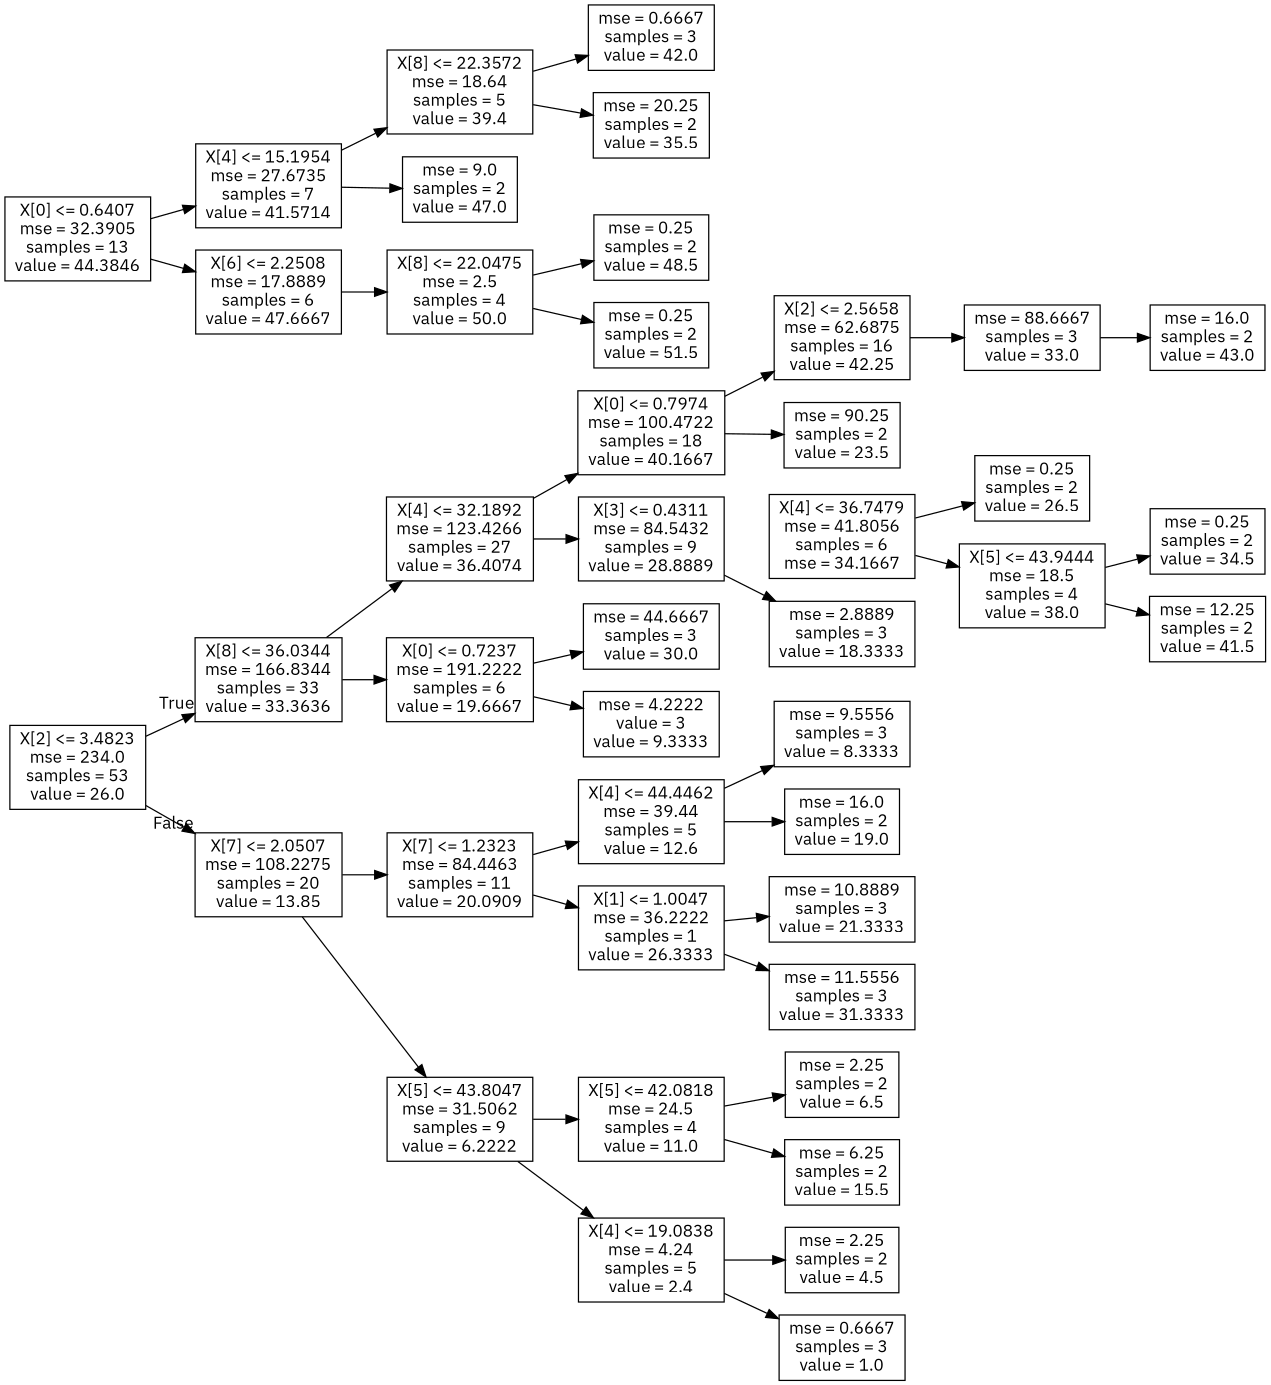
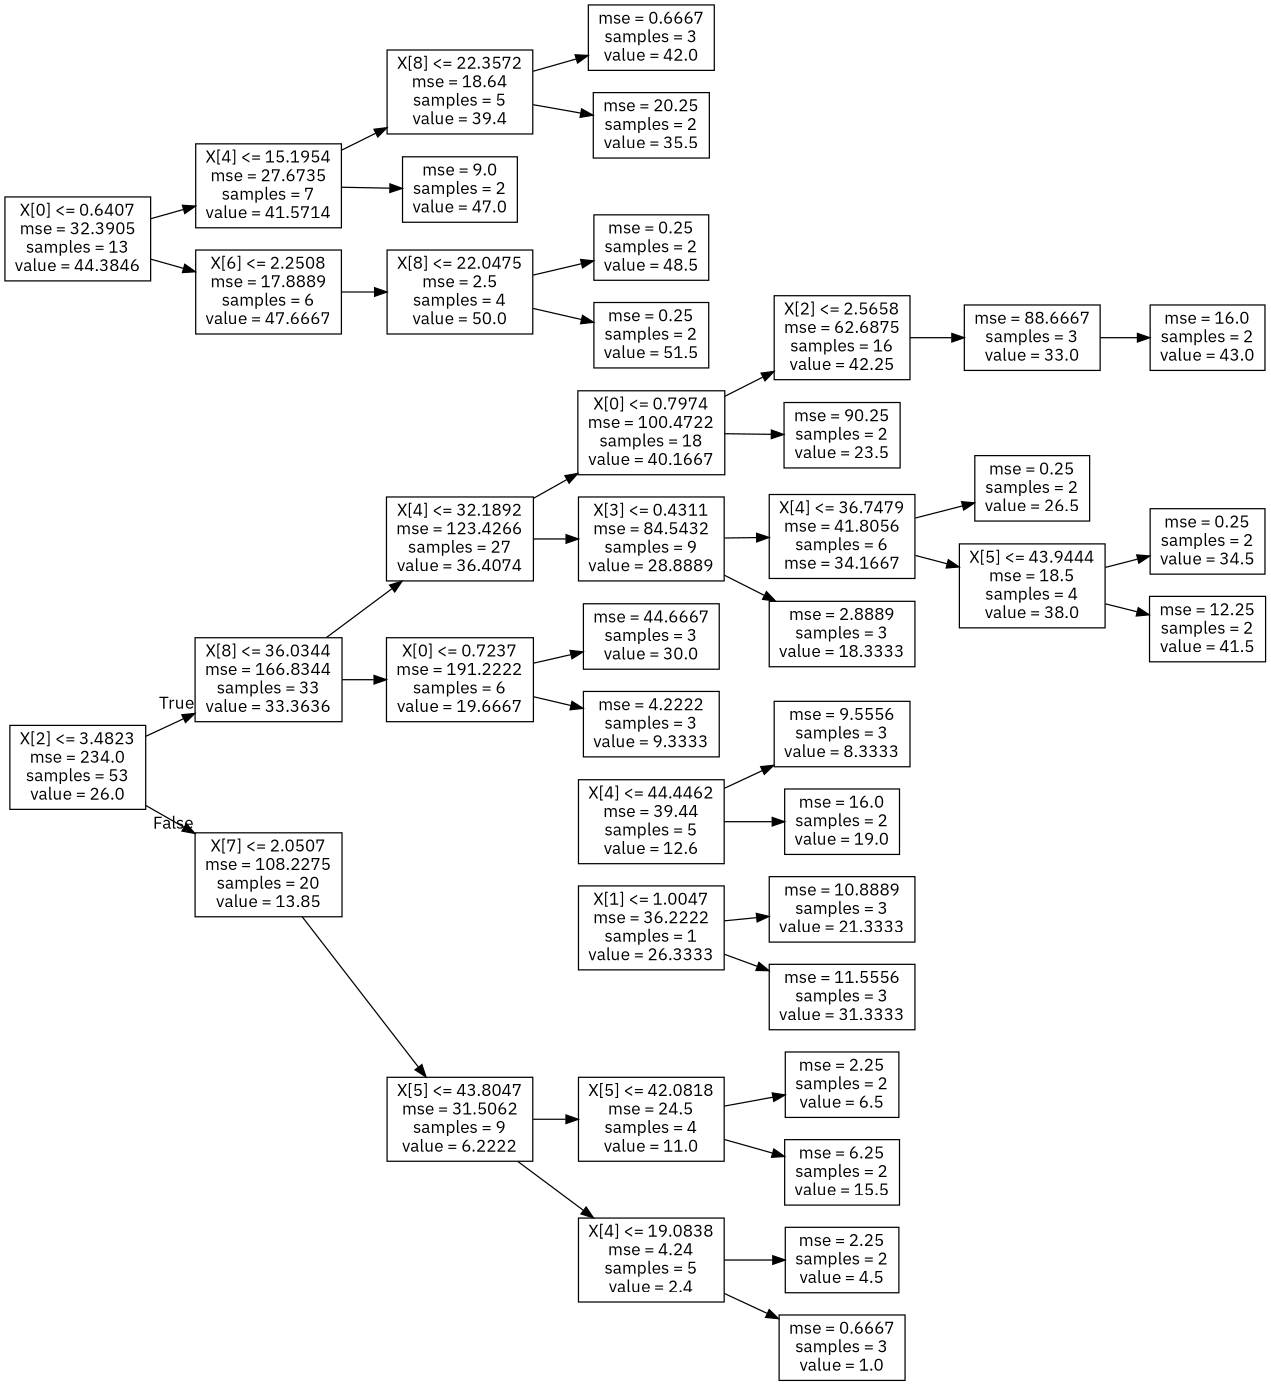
edge "X[3] <= 0.4311 mse = 84.5432 samples = 9 value = 28.8889" -> "X[4] <= 36.7479 mse = 41.8056 samples = 6 mse = 34.1667": added
node "mse = 4.2222 value = 3 value = 9.3333": label "mse = 4.2222 value = 3 value = 9.3333" -> "mse = 4.2222 samples = 3 value = 9.3333"
node "X[7] <= 1.2323 mse = 84.4463 samples = 11 value = 20.0909": removed
